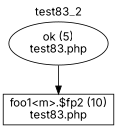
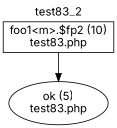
edge "ok (5) test83.php" -> "foo1<m>.$fp2 (10) test83.php": reversed
